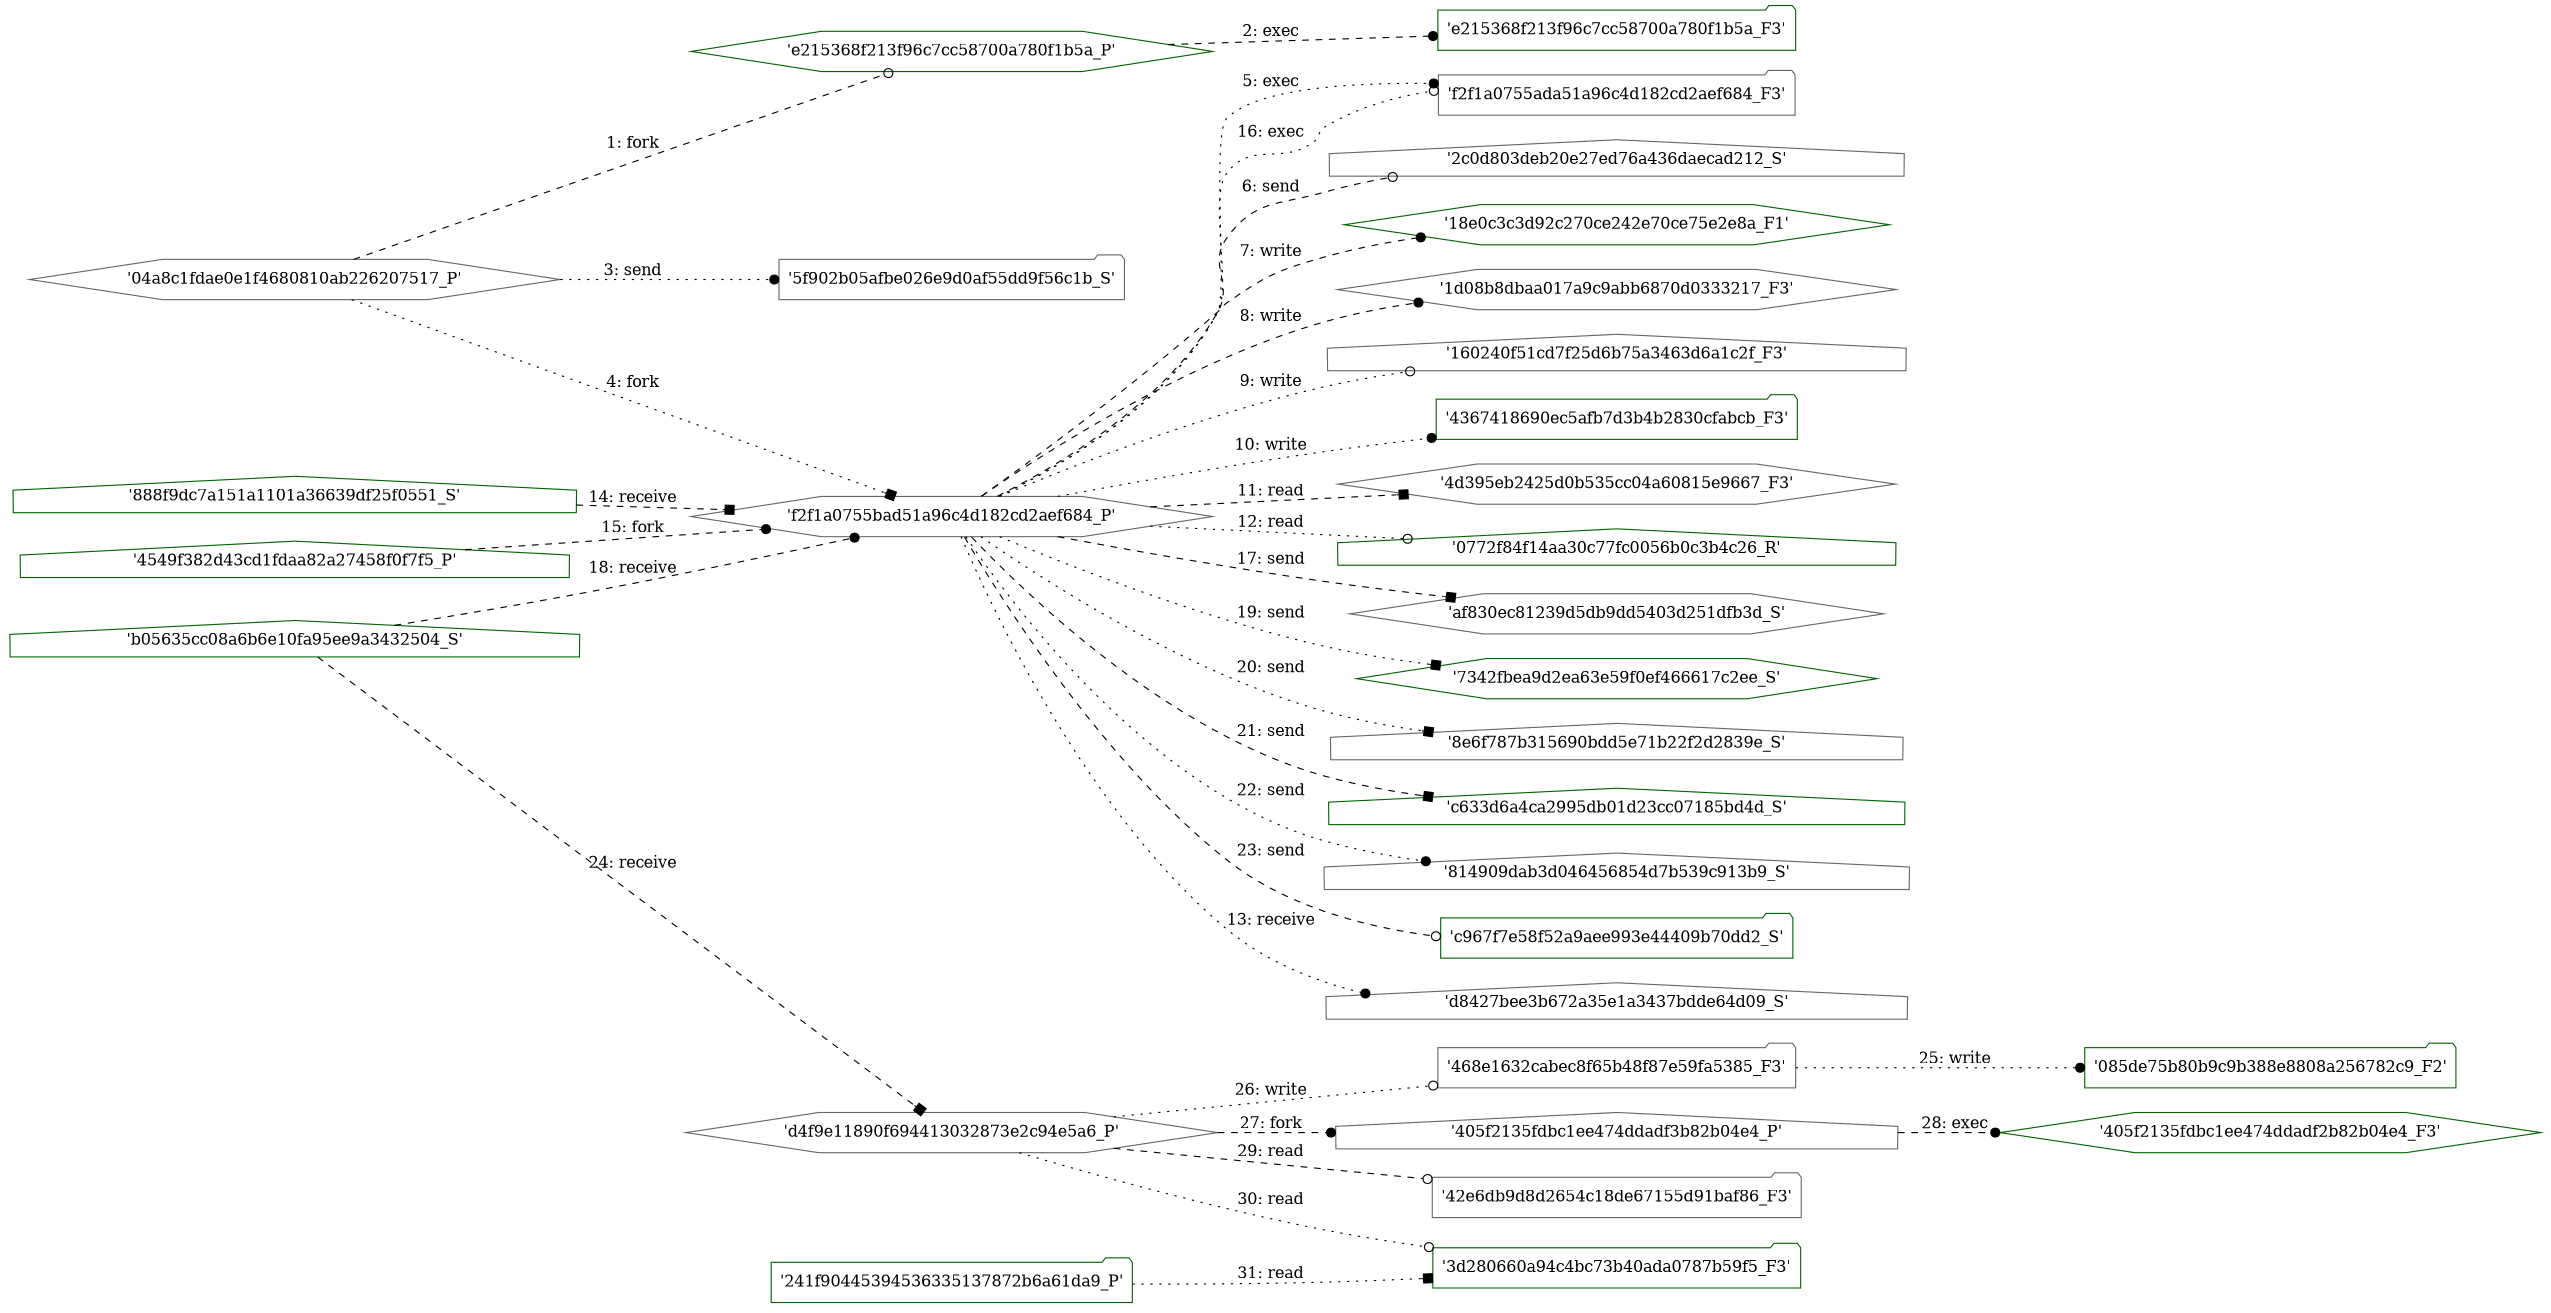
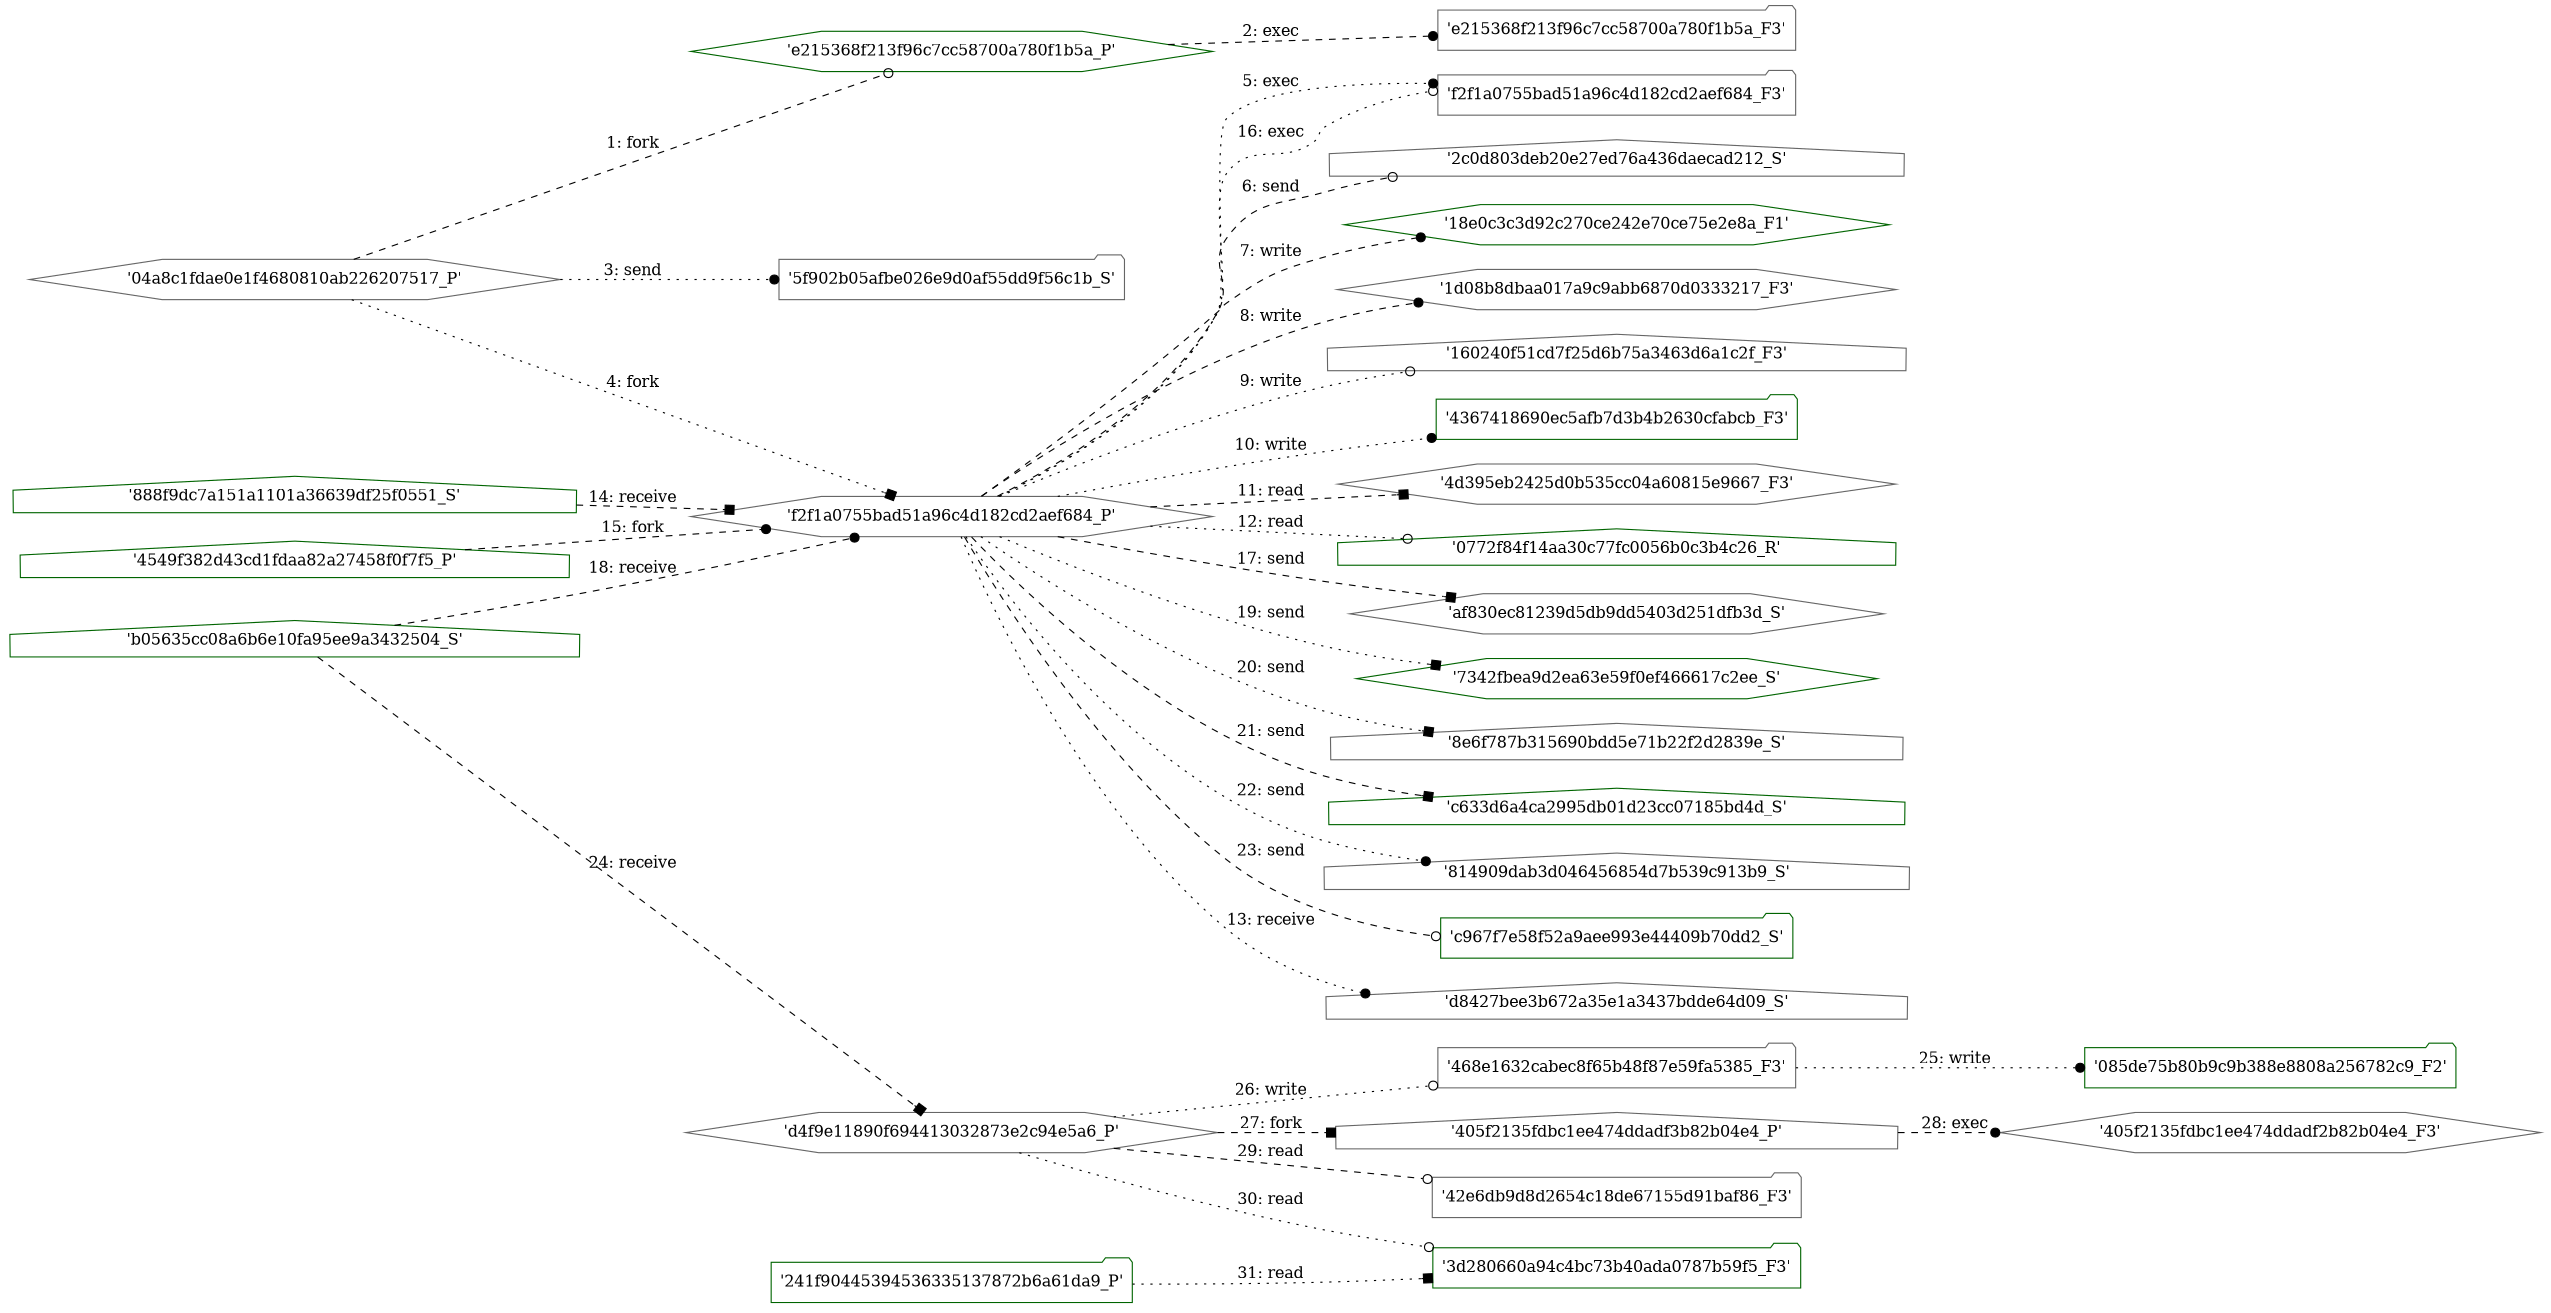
node "'e215368f213f96c7cc58700a780f1b5a_F3'": color darkgreen -> gray40
node "'f2f1a0755ada51a96c4d182cd2aef684_F3'": label "'f2f1a0755ada51a96c4d182cd2aef684_F3'" -> "'f2f1a0755bad51a96c4d182cd2aef684_F3'"
node "'4367418690ec5afb7d3b4b2830cfabcb_F3'": label "'4367418690ec5afb7d3b4b2830cfabcb_F3'" -> "'4367418690ec5afb7d3b4b2630cfabcb_F3'"
edge "'d4f9e11890f694413032873e2c94e5a6_P'" -> "'405f2135fdbc1ee474ddadf3b82b04e4_P'": arrowhead dot -> box
node "'405f2135fdbc1ee474ddadf2b82b04e4_F3'": color darkgreen -> gray40
